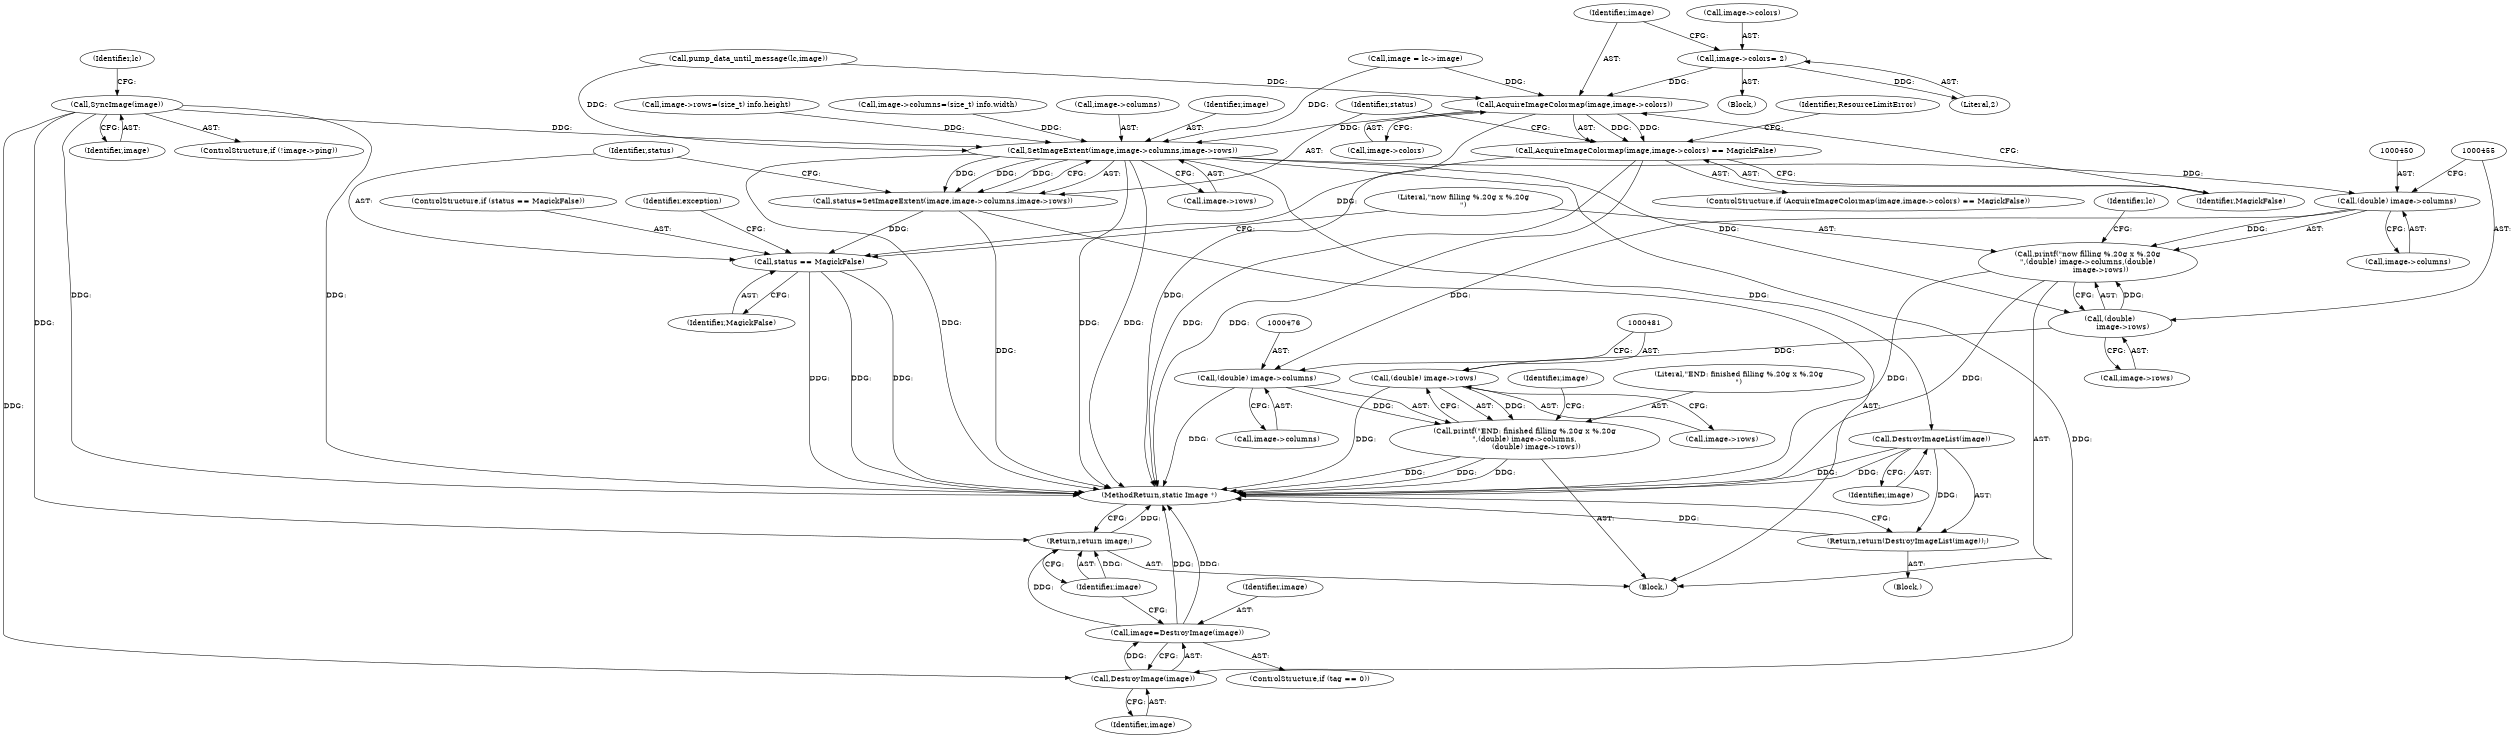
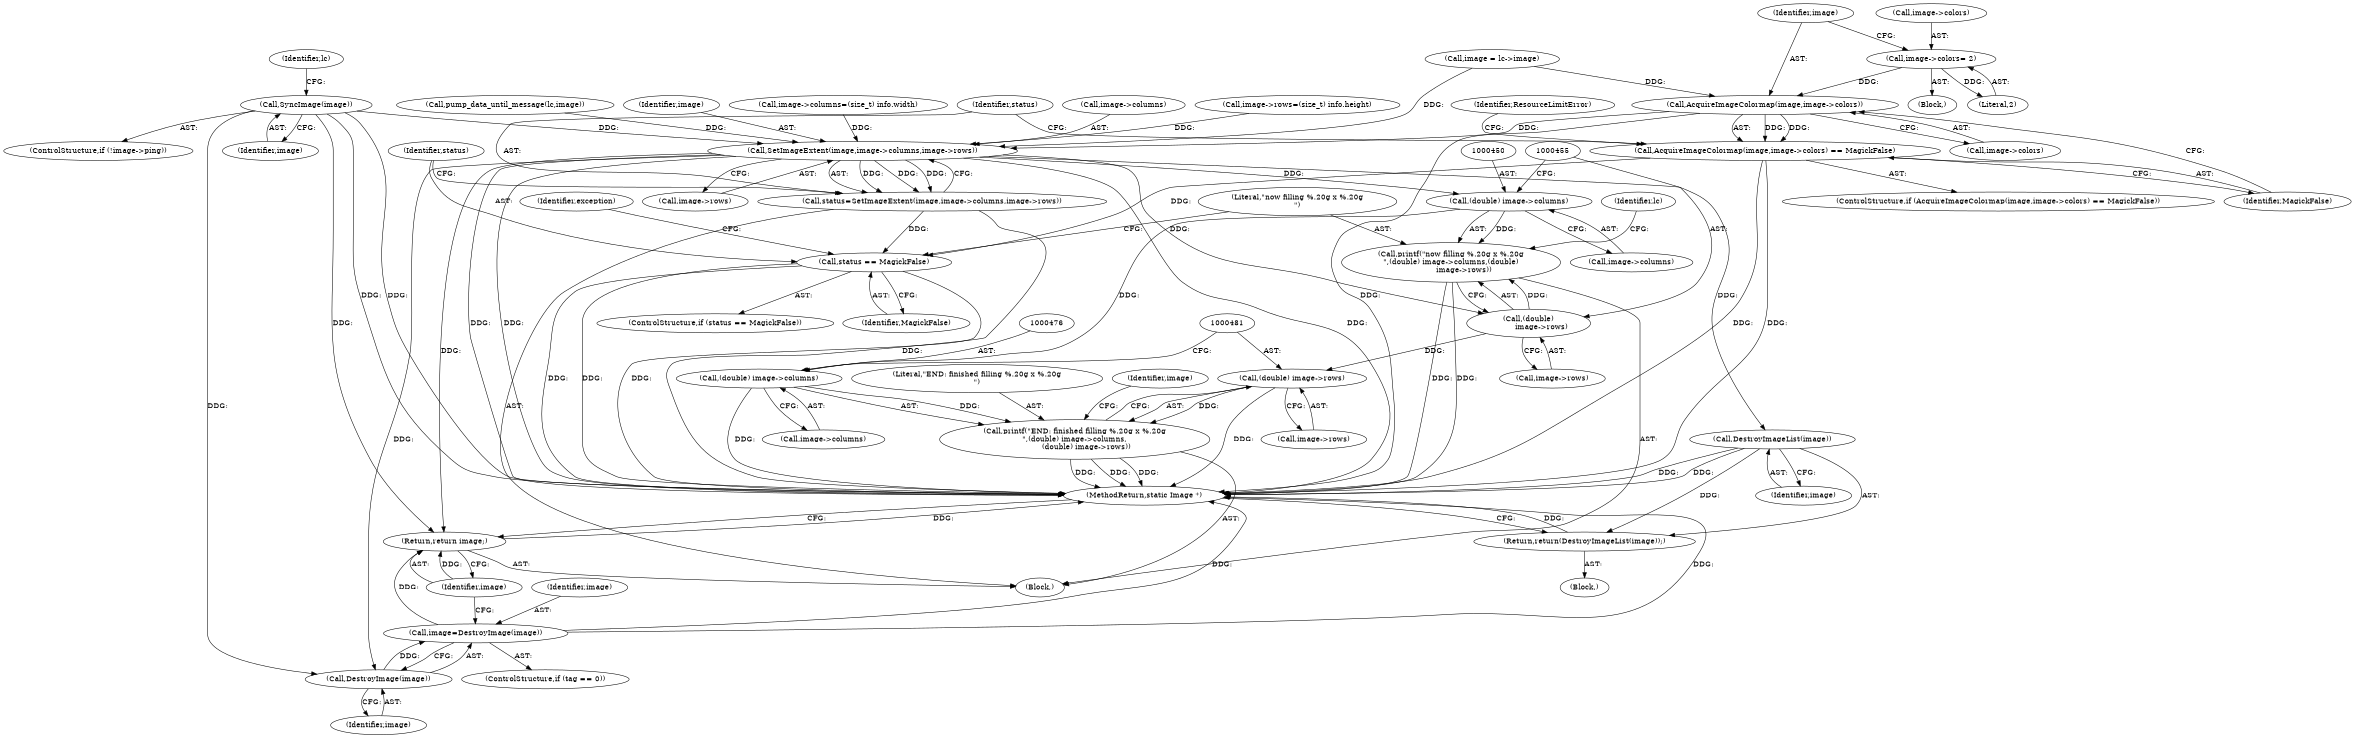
edge "(Call,pump_data_until_message(lc,image))" -> "(Call,AcquireImageColormap(image,image->colors))": removed, label "DDG:"
edge "(Call,SetImageExtent(image,image->columns,image->rows))" -> "(Return,return image;)": added, label "DDG:"
edge "(ControlStructure,if (status == MagickFalse))" -> "(Call,status == MagickFalse)": reversed
